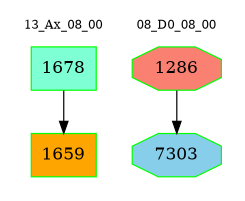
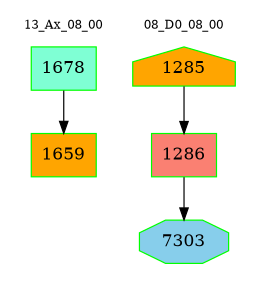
node "1286": shape octagon -> box
node "1285": added
